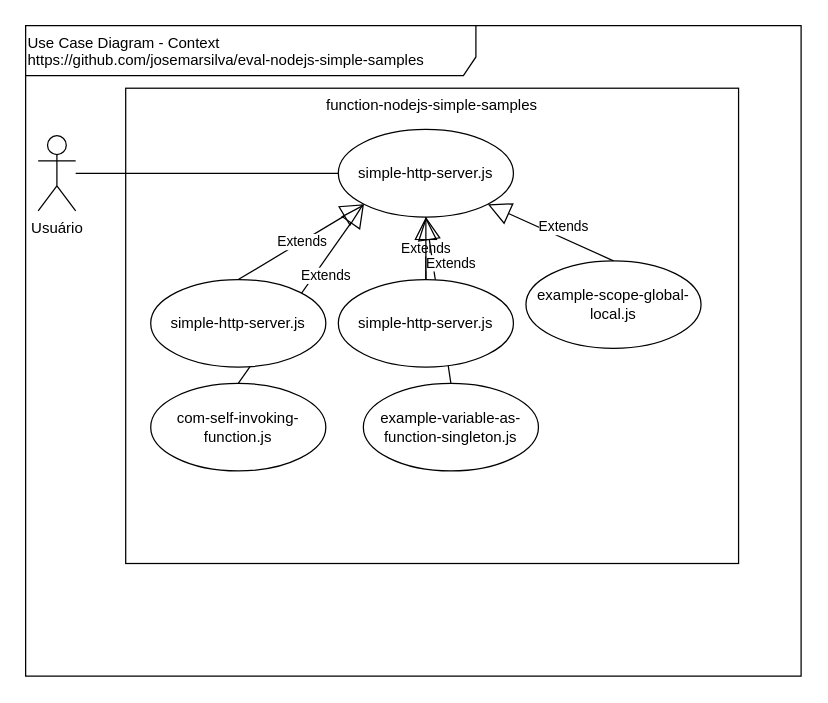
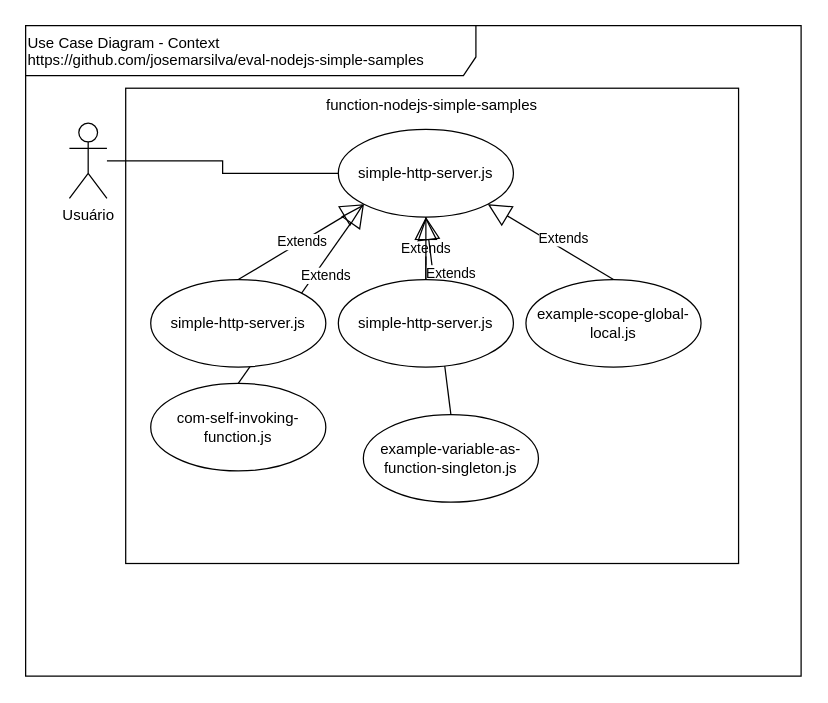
node "Usuário": moved (57, 173) -> (88, 161)
node "example-scope-global-local.js": moved (613, 304) -> (613, 323)
node "example-variable-as-function-singleton.js": moved (451, 427) -> (451, 458)
